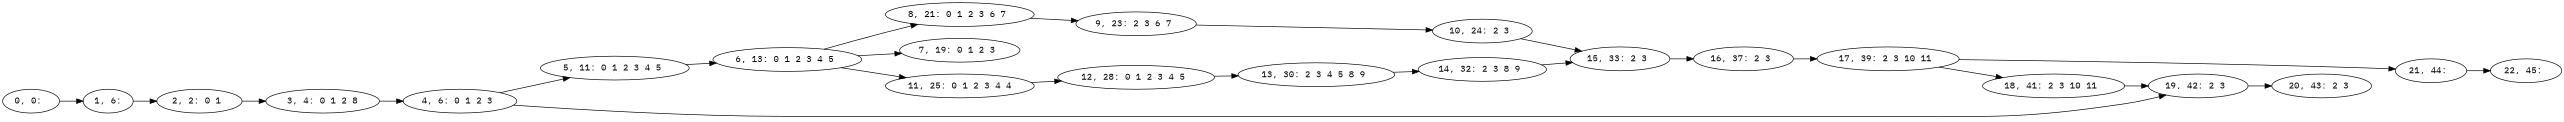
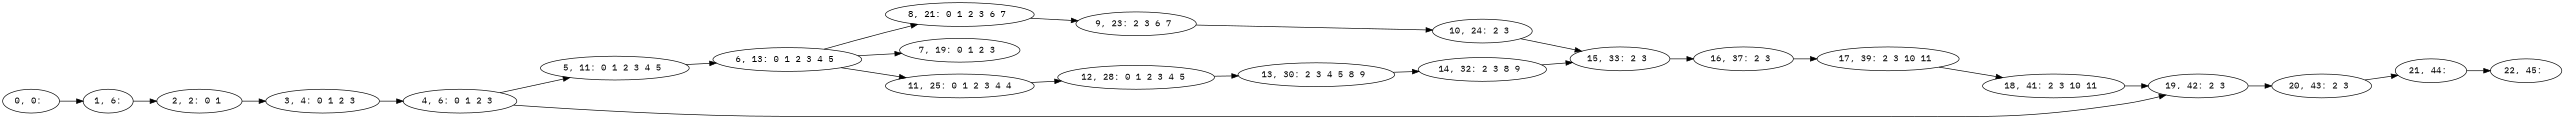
edge "17, 39: 2 3 10 11" -> "21, 44:": now "20, 43: 2 3" -> "21, 44:"
node "3, 4: 0 1 2 8": label "3, 4: 0 1 2 8" -> "3, 4: 0 1 2 3"
